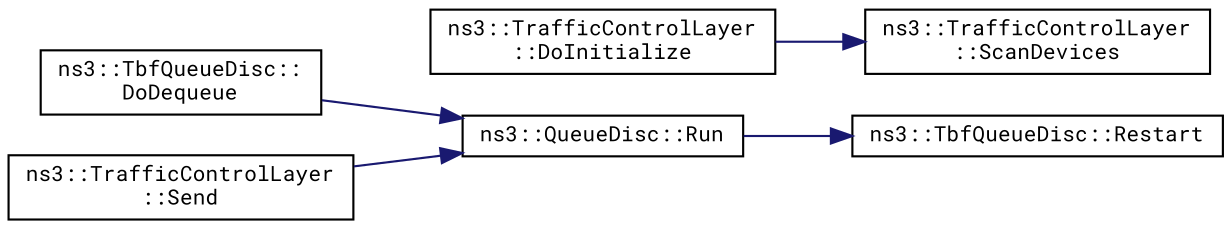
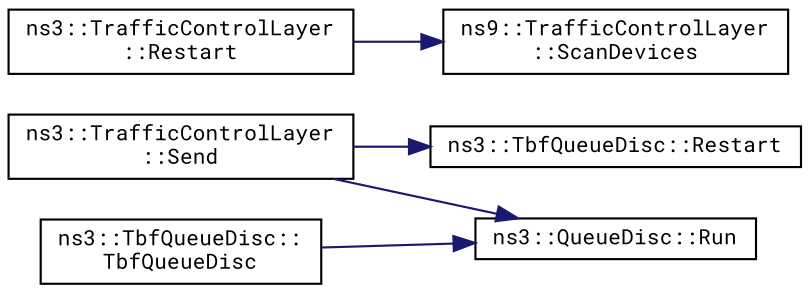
node "ns3::TrafficControlLayer ::DoInitialize": label "ns3::TrafficControlLayer ::DoInitialize" -> "ns3::TrafficControlLayer ::Restart"
node "ns3::TrafficControlLayer ::ScanDevices": label "ns3::TrafficControlLayer ::ScanDevices" -> "ns9::TrafficControlLayer ::ScanDevices"
node "ns3::TbfQueueDisc:: DoDequeue": label "ns3::TbfQueueDisc:: DoDequeue" -> "ns3::TbfQueueDisc:: TbfQueueDisc"
edge "ns3::QueueDisc::Run" -> "ns3::TbfQueueDisc::Restart": now "ns3::TrafficControlLayer ::Send" -> "ns3::TbfQueueDisc::Restart"
